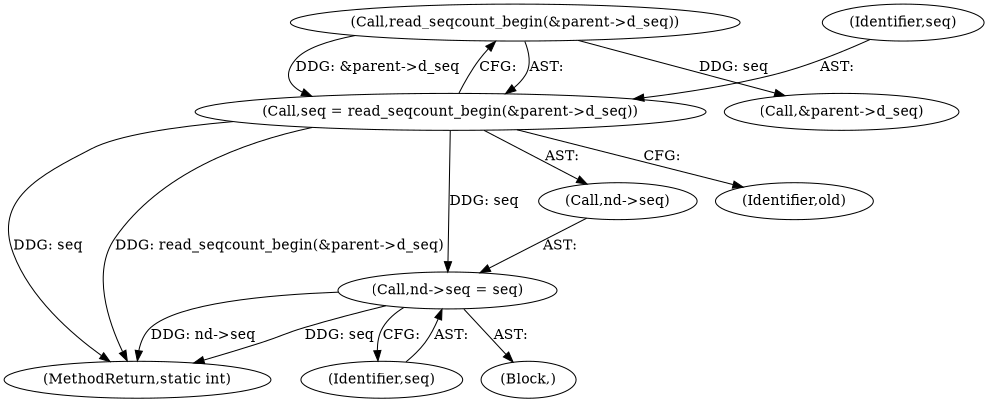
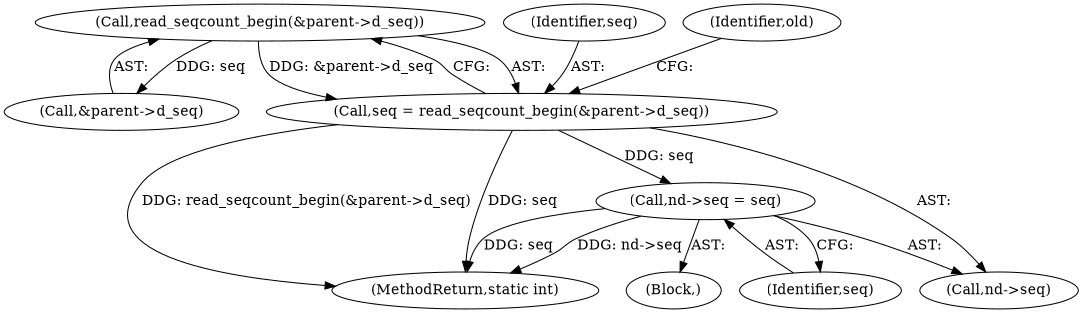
edge "(Call,&parent->d_seq)" -> "(Call,read_seqcount_begin(&parent->d_seq))": added, label "AST:"
edge "(Call,seq = read_seqcount_begin(&parent->d_seq))" -> "(Identifier,old)": reversed
edge "(Call,nd->seq)" -> "(Call,nd->seq = seq)": reversed
